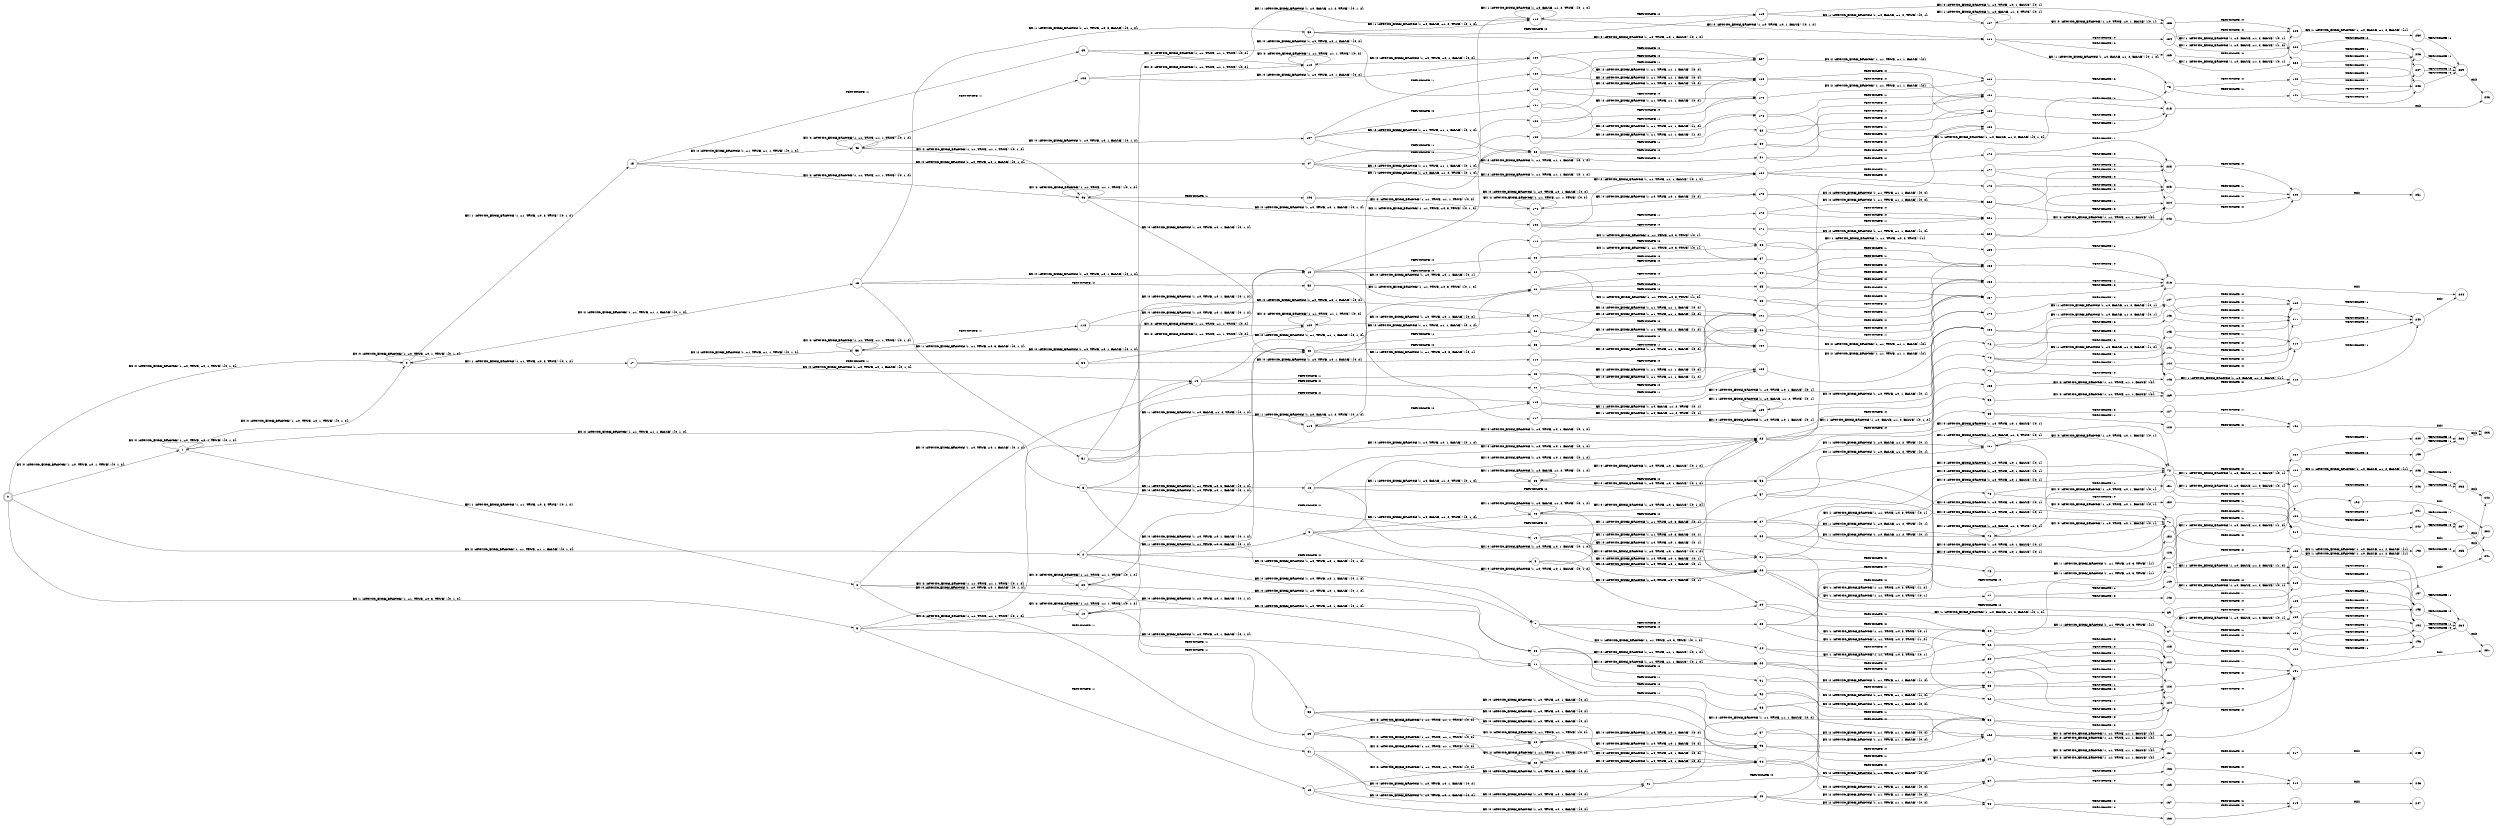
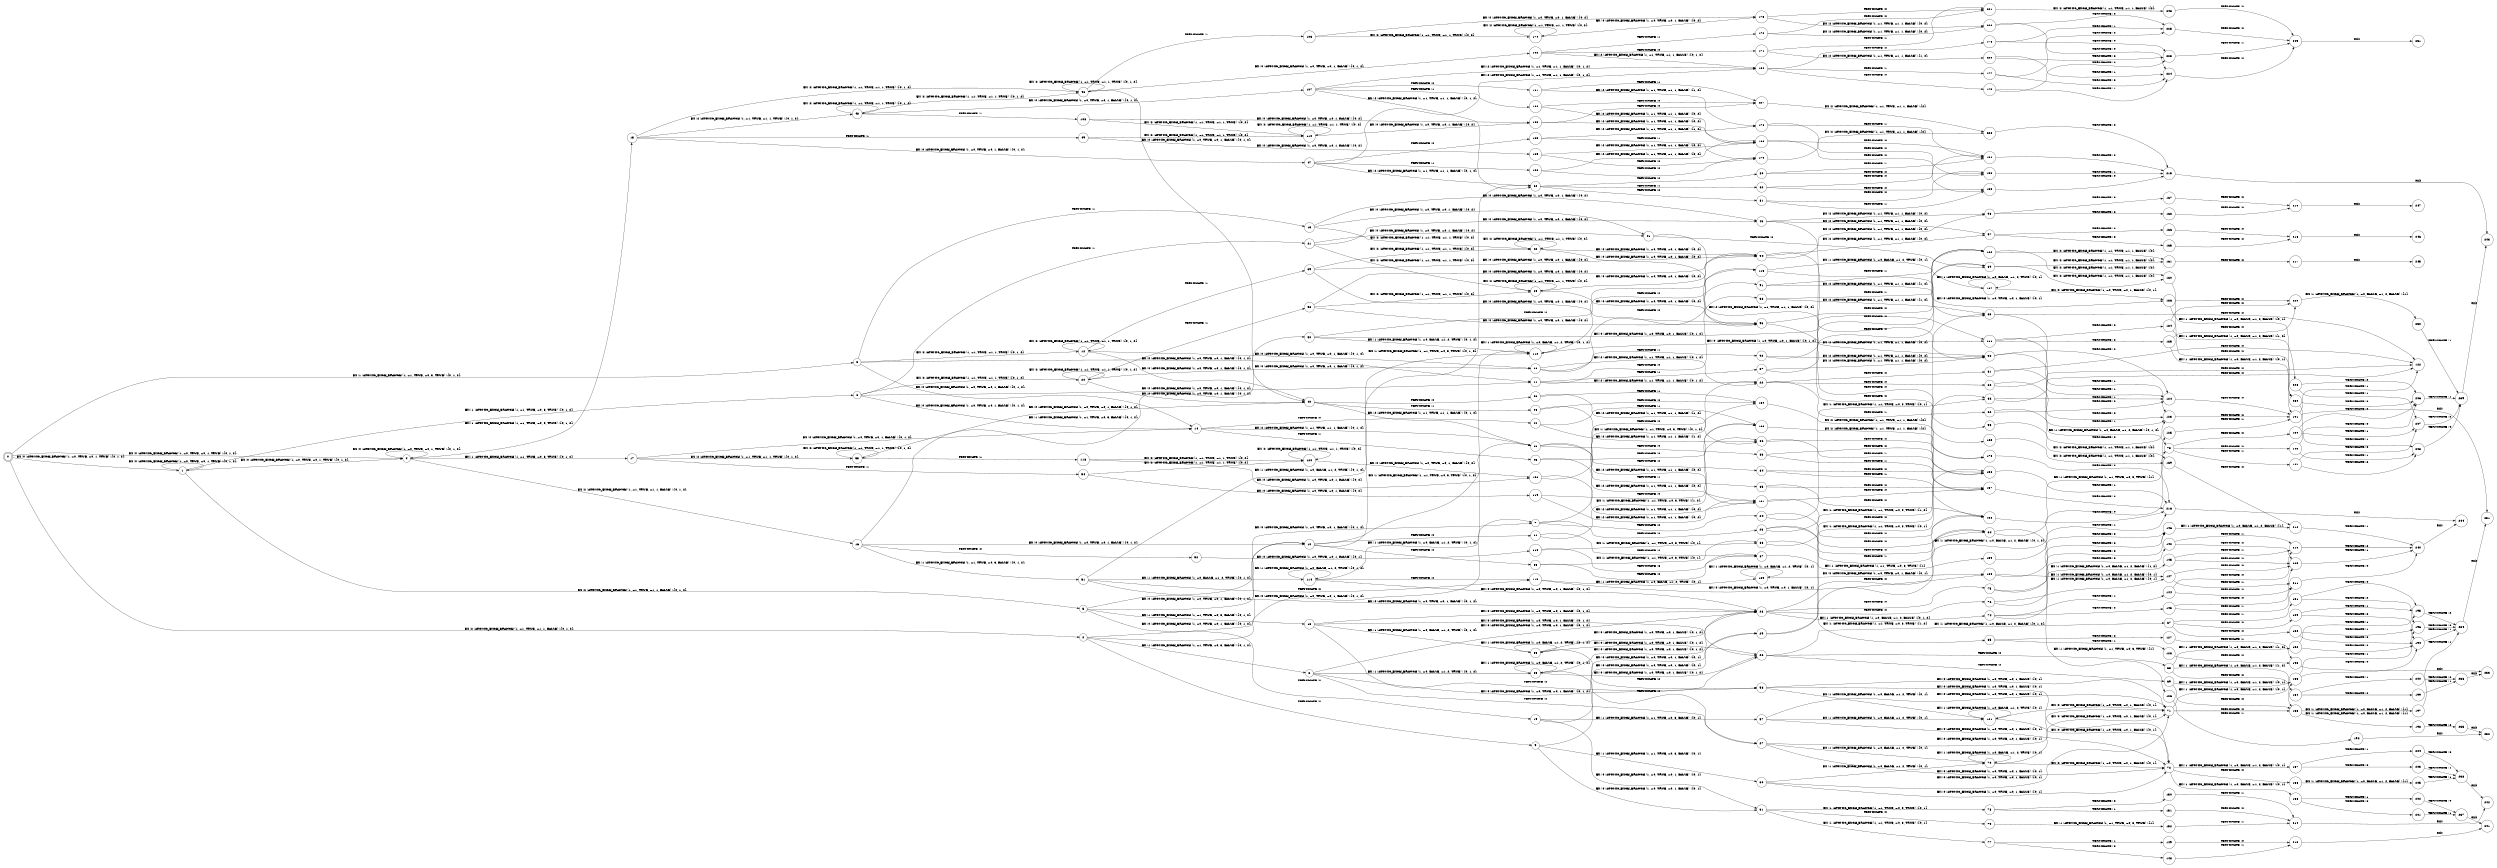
node "117": removed
node "139": added
edge "122" -> "191": reversed
node "204": added
